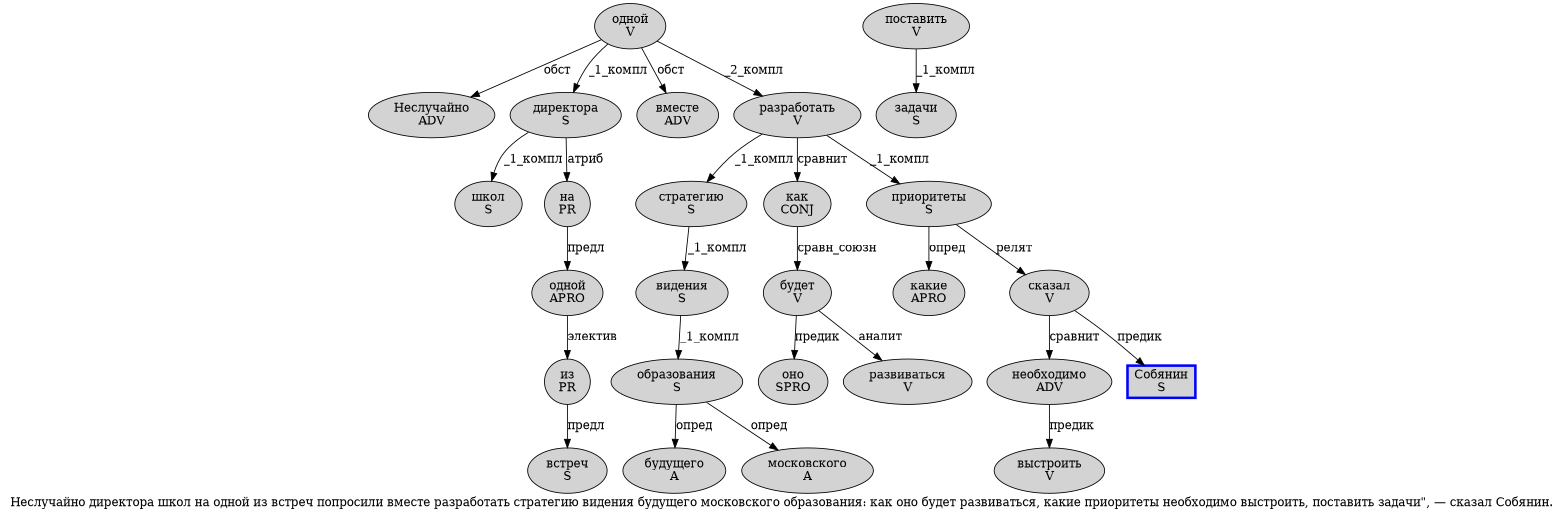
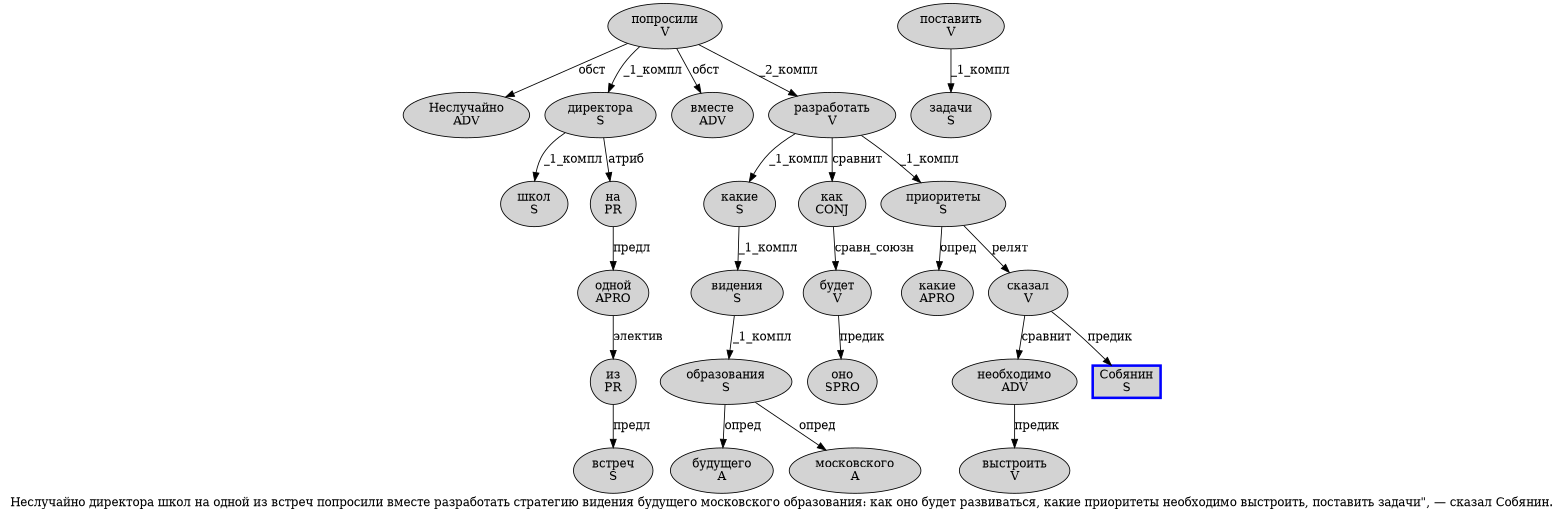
node "одной V": label "одной V" -> "попросили V"
node "стратегию S": label "стратегию S" -> "какие S"
node "развиваться V": removed
